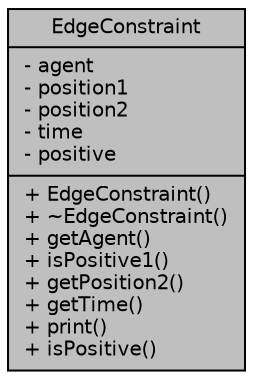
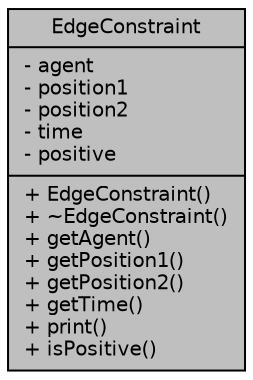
node "EdgeConstraint": text "+ isPositive1()" -> "+ getPosition1()"
